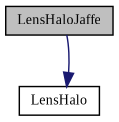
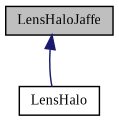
edge "LensHaloJaffe" -> "LensHalo": reversed
